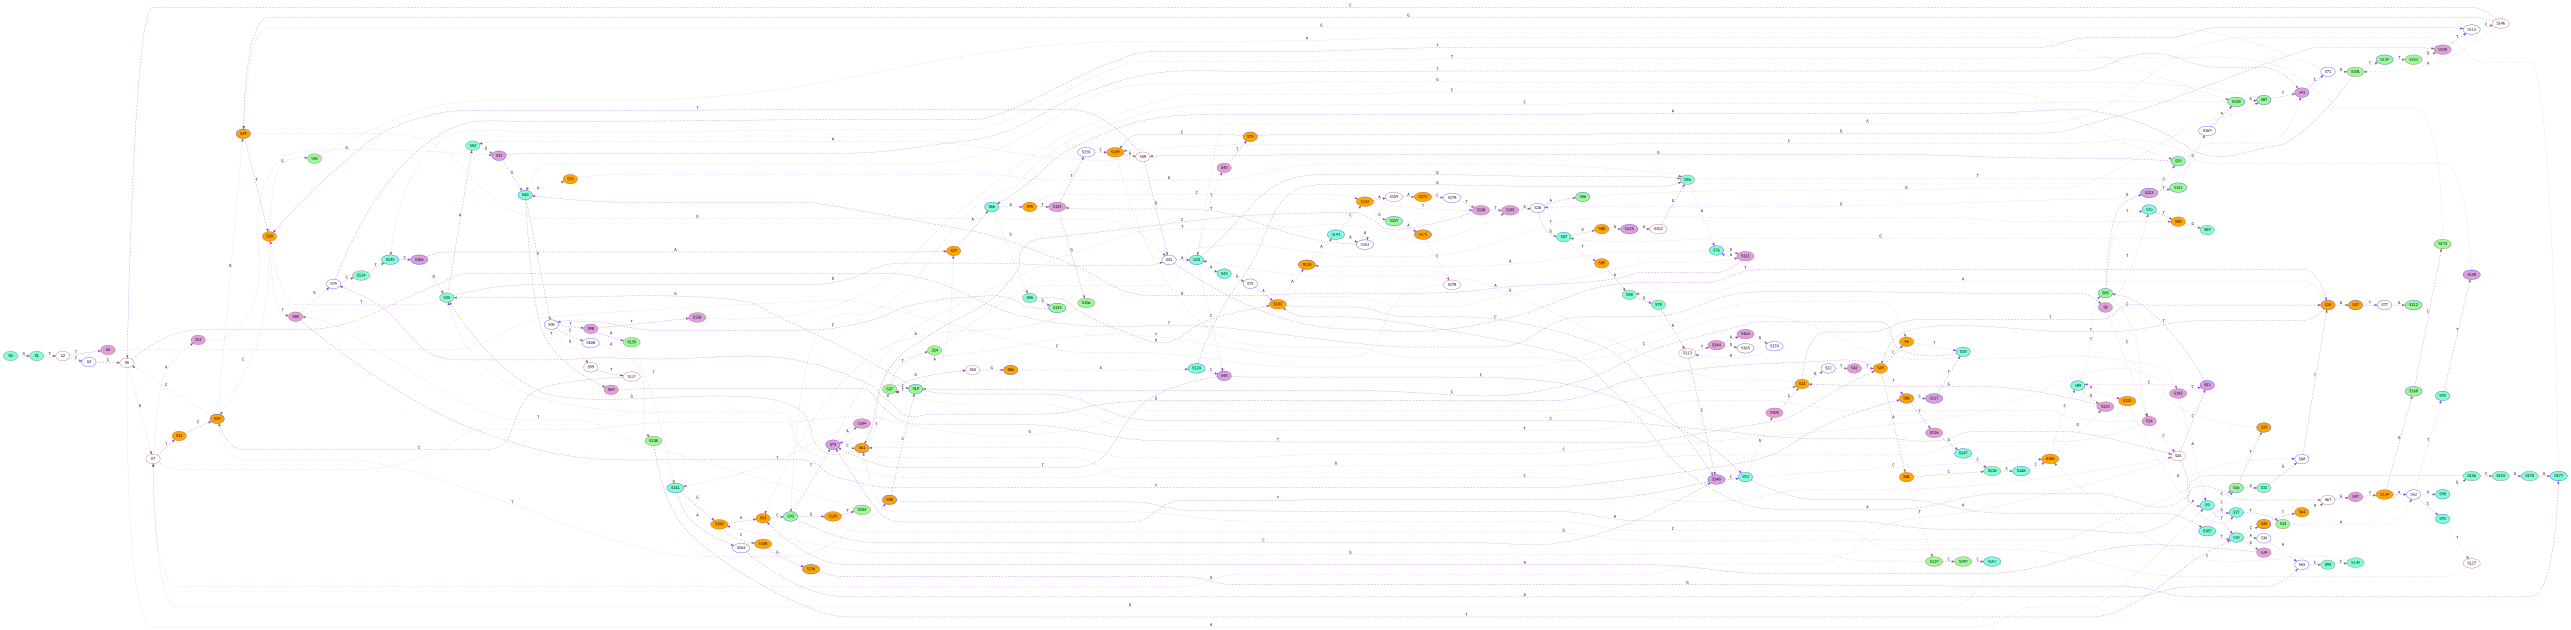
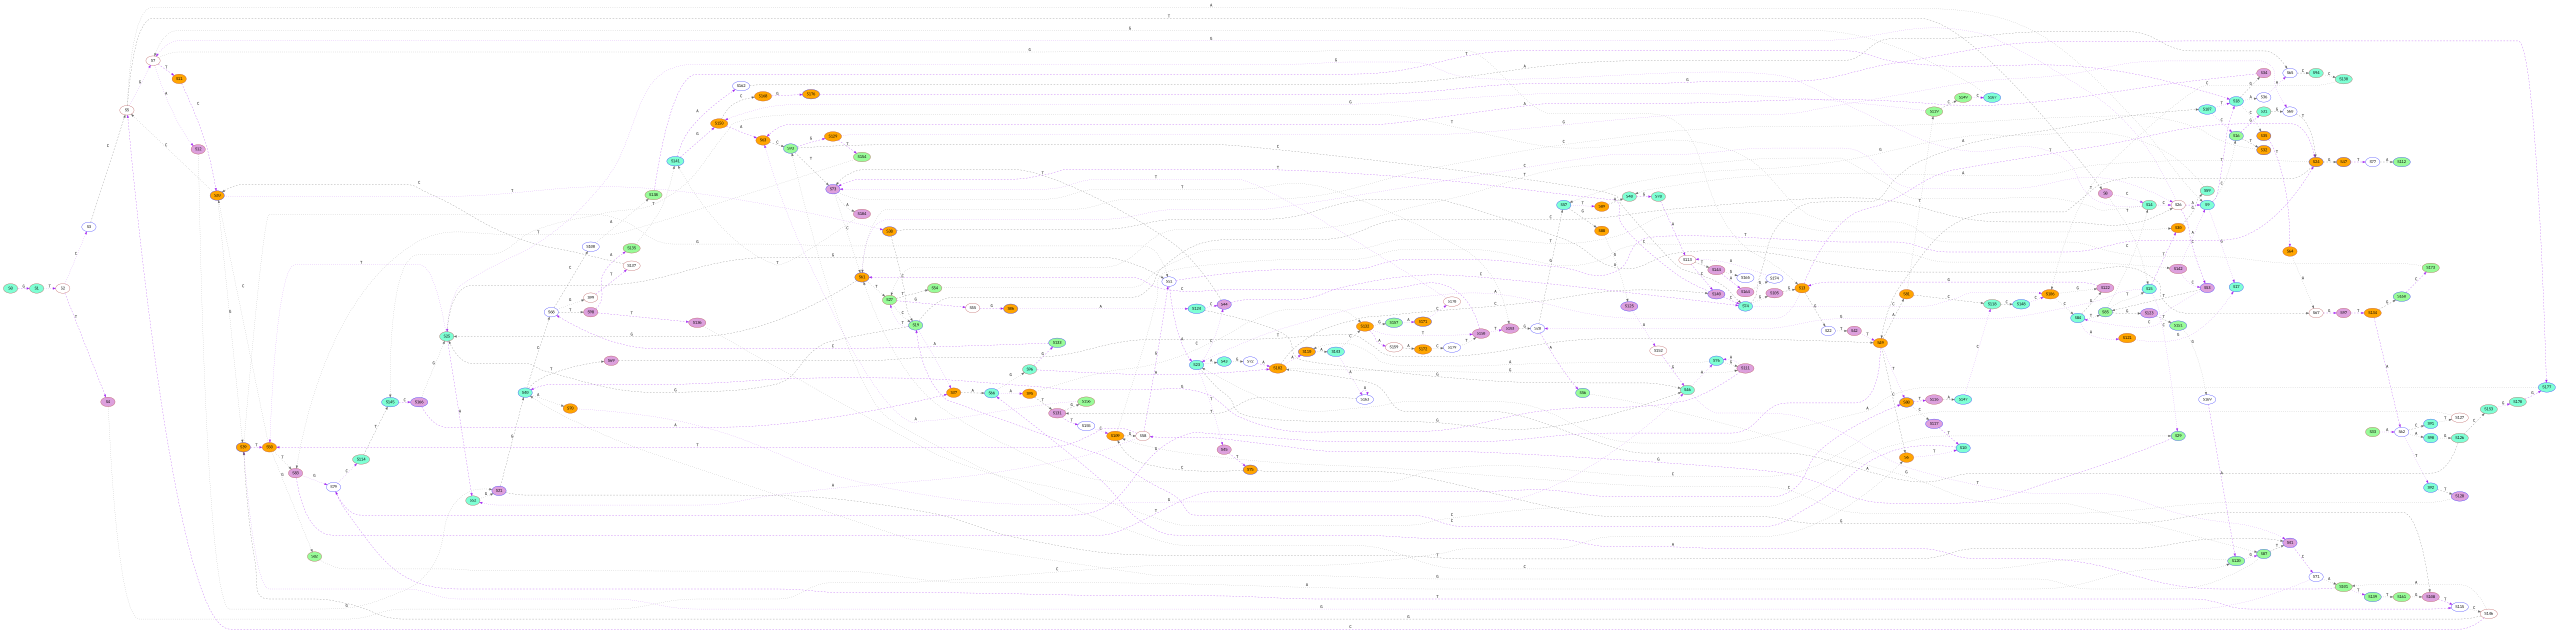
node "S14": fillcolor plum -> aquamarine
edge "S17" -> "S33": removed, label "T"
edge "S93" -> "S140": now "S93" -> "S74"
